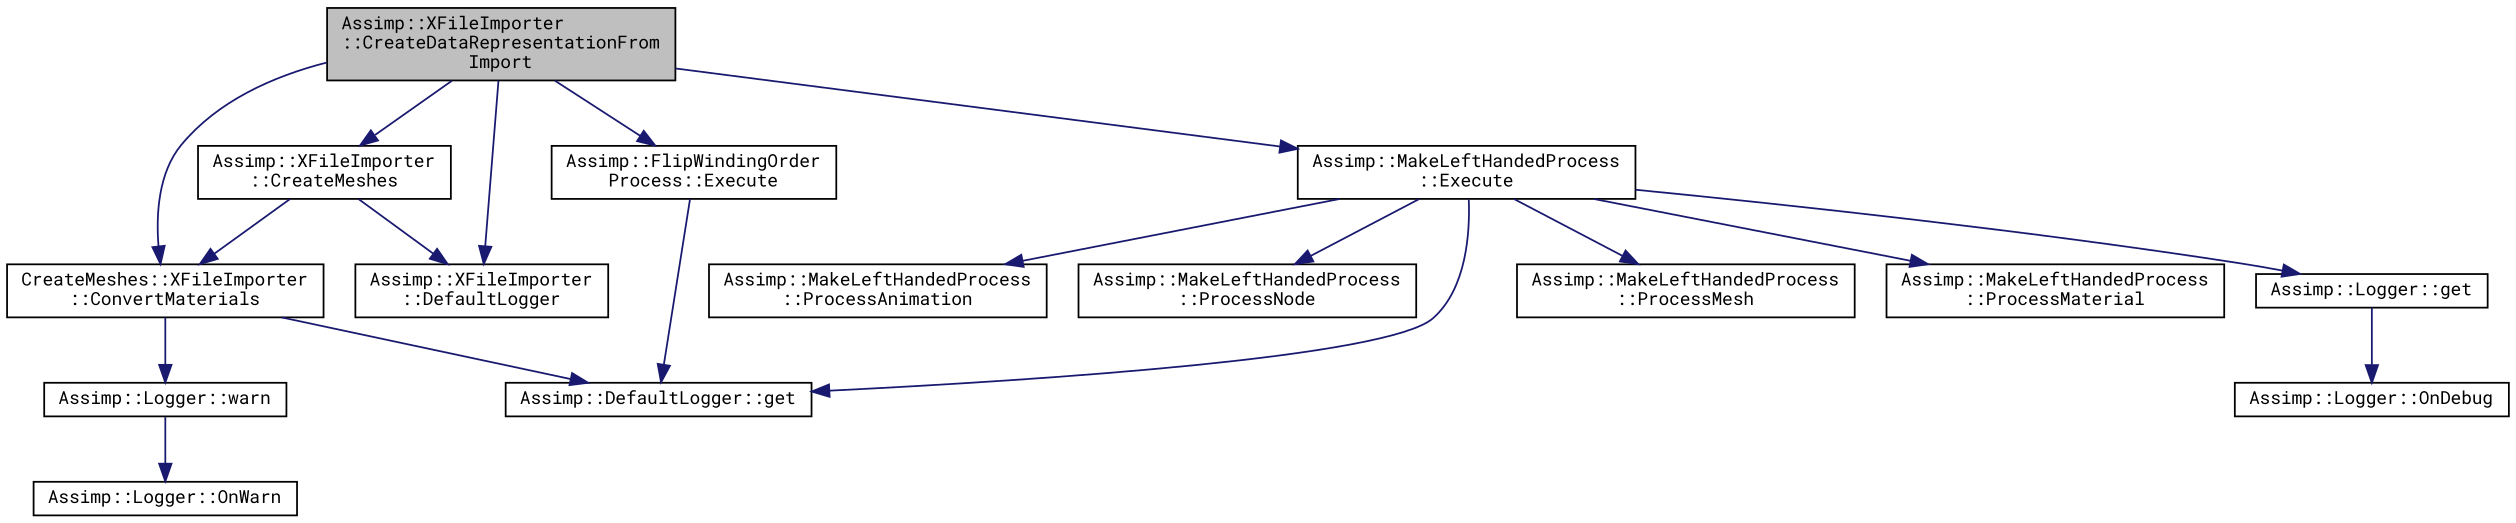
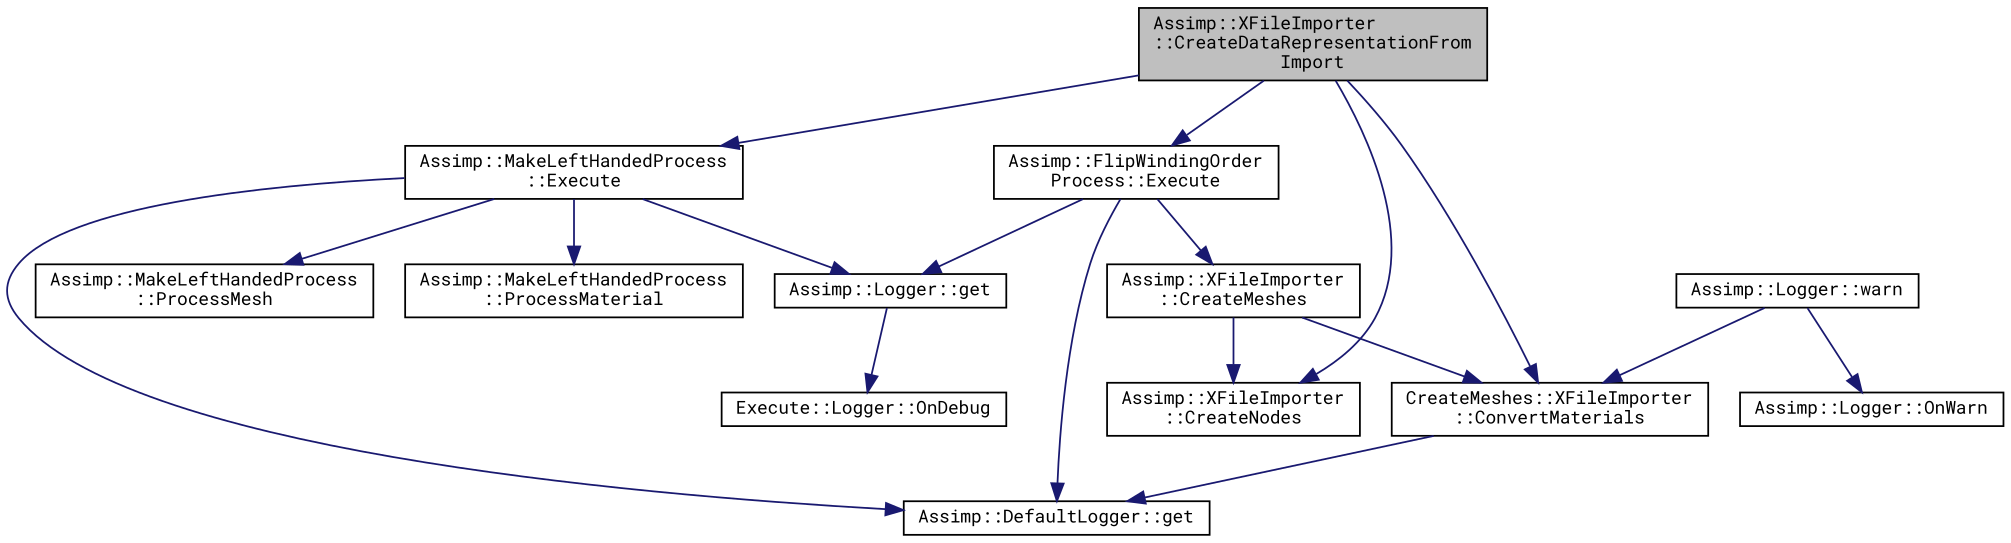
edge "Assimp::XFileImporter ::CreateDataRepresentationFrom Import" -> "Assimp::XFileImporter ::CreateMeshes": now "Assimp::FlipWindingOrder Process::Execute" -> "Assimp::XFileImporter ::CreateMeshes"
edge "Assimp::FlipWindingOrder Process::Execute" -> "Assimp::Logger::get": added
node "Assimp::XFileImporter ::DefaultLogger": label "Assimp::XFileImporter ::DefaultLogger" -> "Assimp::XFileImporter ::CreateNodes"
node "Assimp::MakeLeftHandedProcess ::ProcessAnimation": removed
node "Assimp::MakeLeftHandedProcess ::ProcessNode": removed
edge "CreateMeshes::XFileImporter ::ConvertMaterials" -> "Assimp::Logger::warn": reversed
node "Assimp::Logger::OnDebug": label "Assimp::Logger::OnDebug" -> "Execute::Logger::OnDebug"
